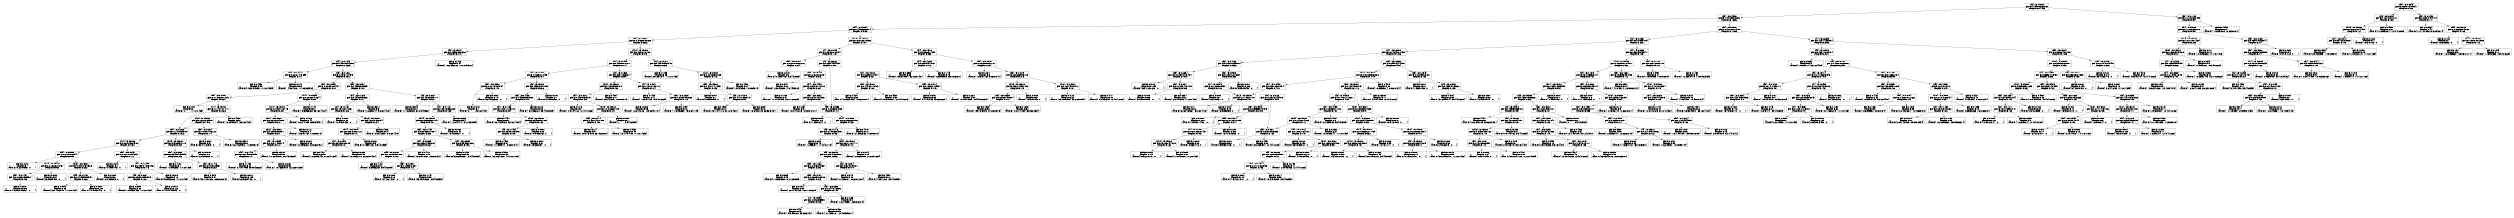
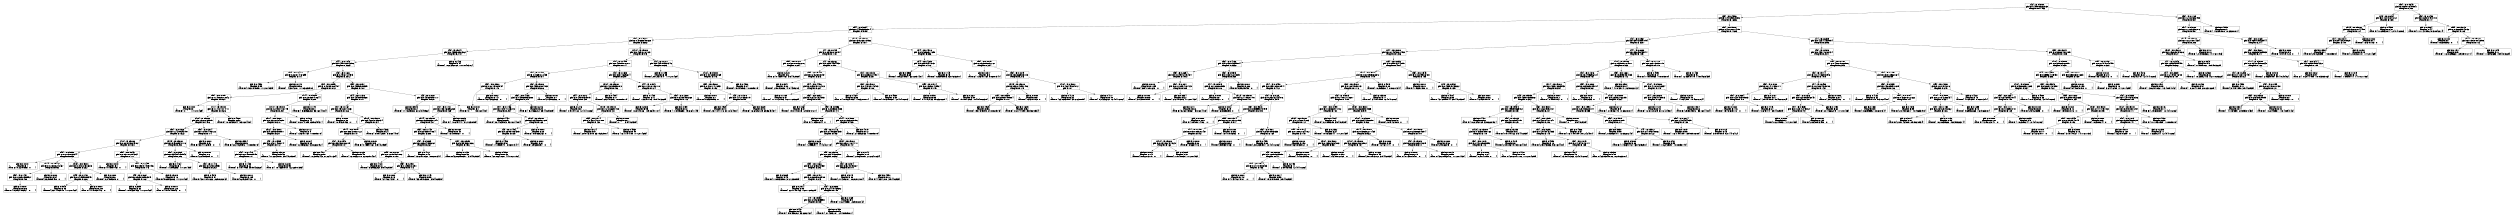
node "gini = 0.3552 samples = 8 value = [ 1.59589714  5.31604408]": removed
node "X[0] <= 0.1051 gini = 0.308125620674 samples = 385": label "X[0] <= 0.1051 gini = 0.308125620674 samples = 385" -> "X[0] <= 0.1051 gini = 0.308125620674 gini = 385"
edge "X[1] <= 0.3261 gini = 0.266946544937 samples = 897" -> "X[5] <= 0.0556 gini = 0.28058884383 samples = 470": now "X[1] <= 0.3261 gini = 0.266946544937 samples = 897" -> "X[0] <= 0.0315 gini = 0.328526044904 samples = 251"
node "X[12] <= 0.5000 gini = 0.462443324072 samples = 101": label "X[12] <= 0.5000 gini = 0.462443324072 samples = 101" -> "X[12] <= 0.5000 gini = 0.462443324072 gini = 101"
edge "X[7] <= 0.6458 gini = 0.0591163010547 samples = 4721" -> "X[12] <= 0.5000 gini = 0.211195207791 samples = 105": now "X[7] <= 0.6458 gini = 0.0591163010547 samples = 4721" -> "X[0] <= 0.0723 gini = 0.0262462484076 samples = 2945"
edge "X[6] <= 0.5000 gini = 0.108415891131 samples = 1776" -> "X[13] <= 0.5000 gini = 0.0286283501535 samples = 979": now "X[3] <= 0.9515 gini = 0.0770812718607 samples = 1759" -> "X[13] <= 0.5000 gini = 0.0286283501535 samples = 979"
edge "X[3] <= 0.1687 gini = 0.491639897117 samples = 529" -> "X[0] <= 0.1401 gini = 0.433461396268 samples = 465": now "X[3] <= 0.1687 gini = 0.491639897117 samples = 529" -> "gini = -0.0000 samples = 1 value = [ 0.          5.31604408]"
edge "X[0] <= 0.0784 gini = 0.466375721622 samples = 104" -> "gini = 0.1331 samples = 5 value = [ 0.68395592  8.86007347]": reversed
node "gini = 0.3804 samples = 5 value = [ 1.82388244  5.31604408]": removed
edge "X[11] <= 0.5000 gini = 0.144277874711 samples = 1526" -> "X[0] <= 0.0526 gini = 0.124209292197 samples = 1322": now "X[11] <= 0.5000 gini = 0.144277874711 samples = 1526" -> "X[12] <= 0.5000 gini = 0.13206735905 samples = 1496"
edge "X[7] <= 0.7757 gini = 0.0501855261437 samples = 182" -> "X[5] <= 0.1914 gini = 0.0170709172193 samples = 574": reversed
edge "X[13] <= 0.5000 gini = 0.11468041263 samples = 772" -> "X[3] <= 0.9811 gini = 0.288378965633 samples = 160": now "X[13] <= 0.5000 gini = 0.11468041263 samples = 772" -> "X[5] <= 0.1914 gini = 0.108021644782 samples = 745"
